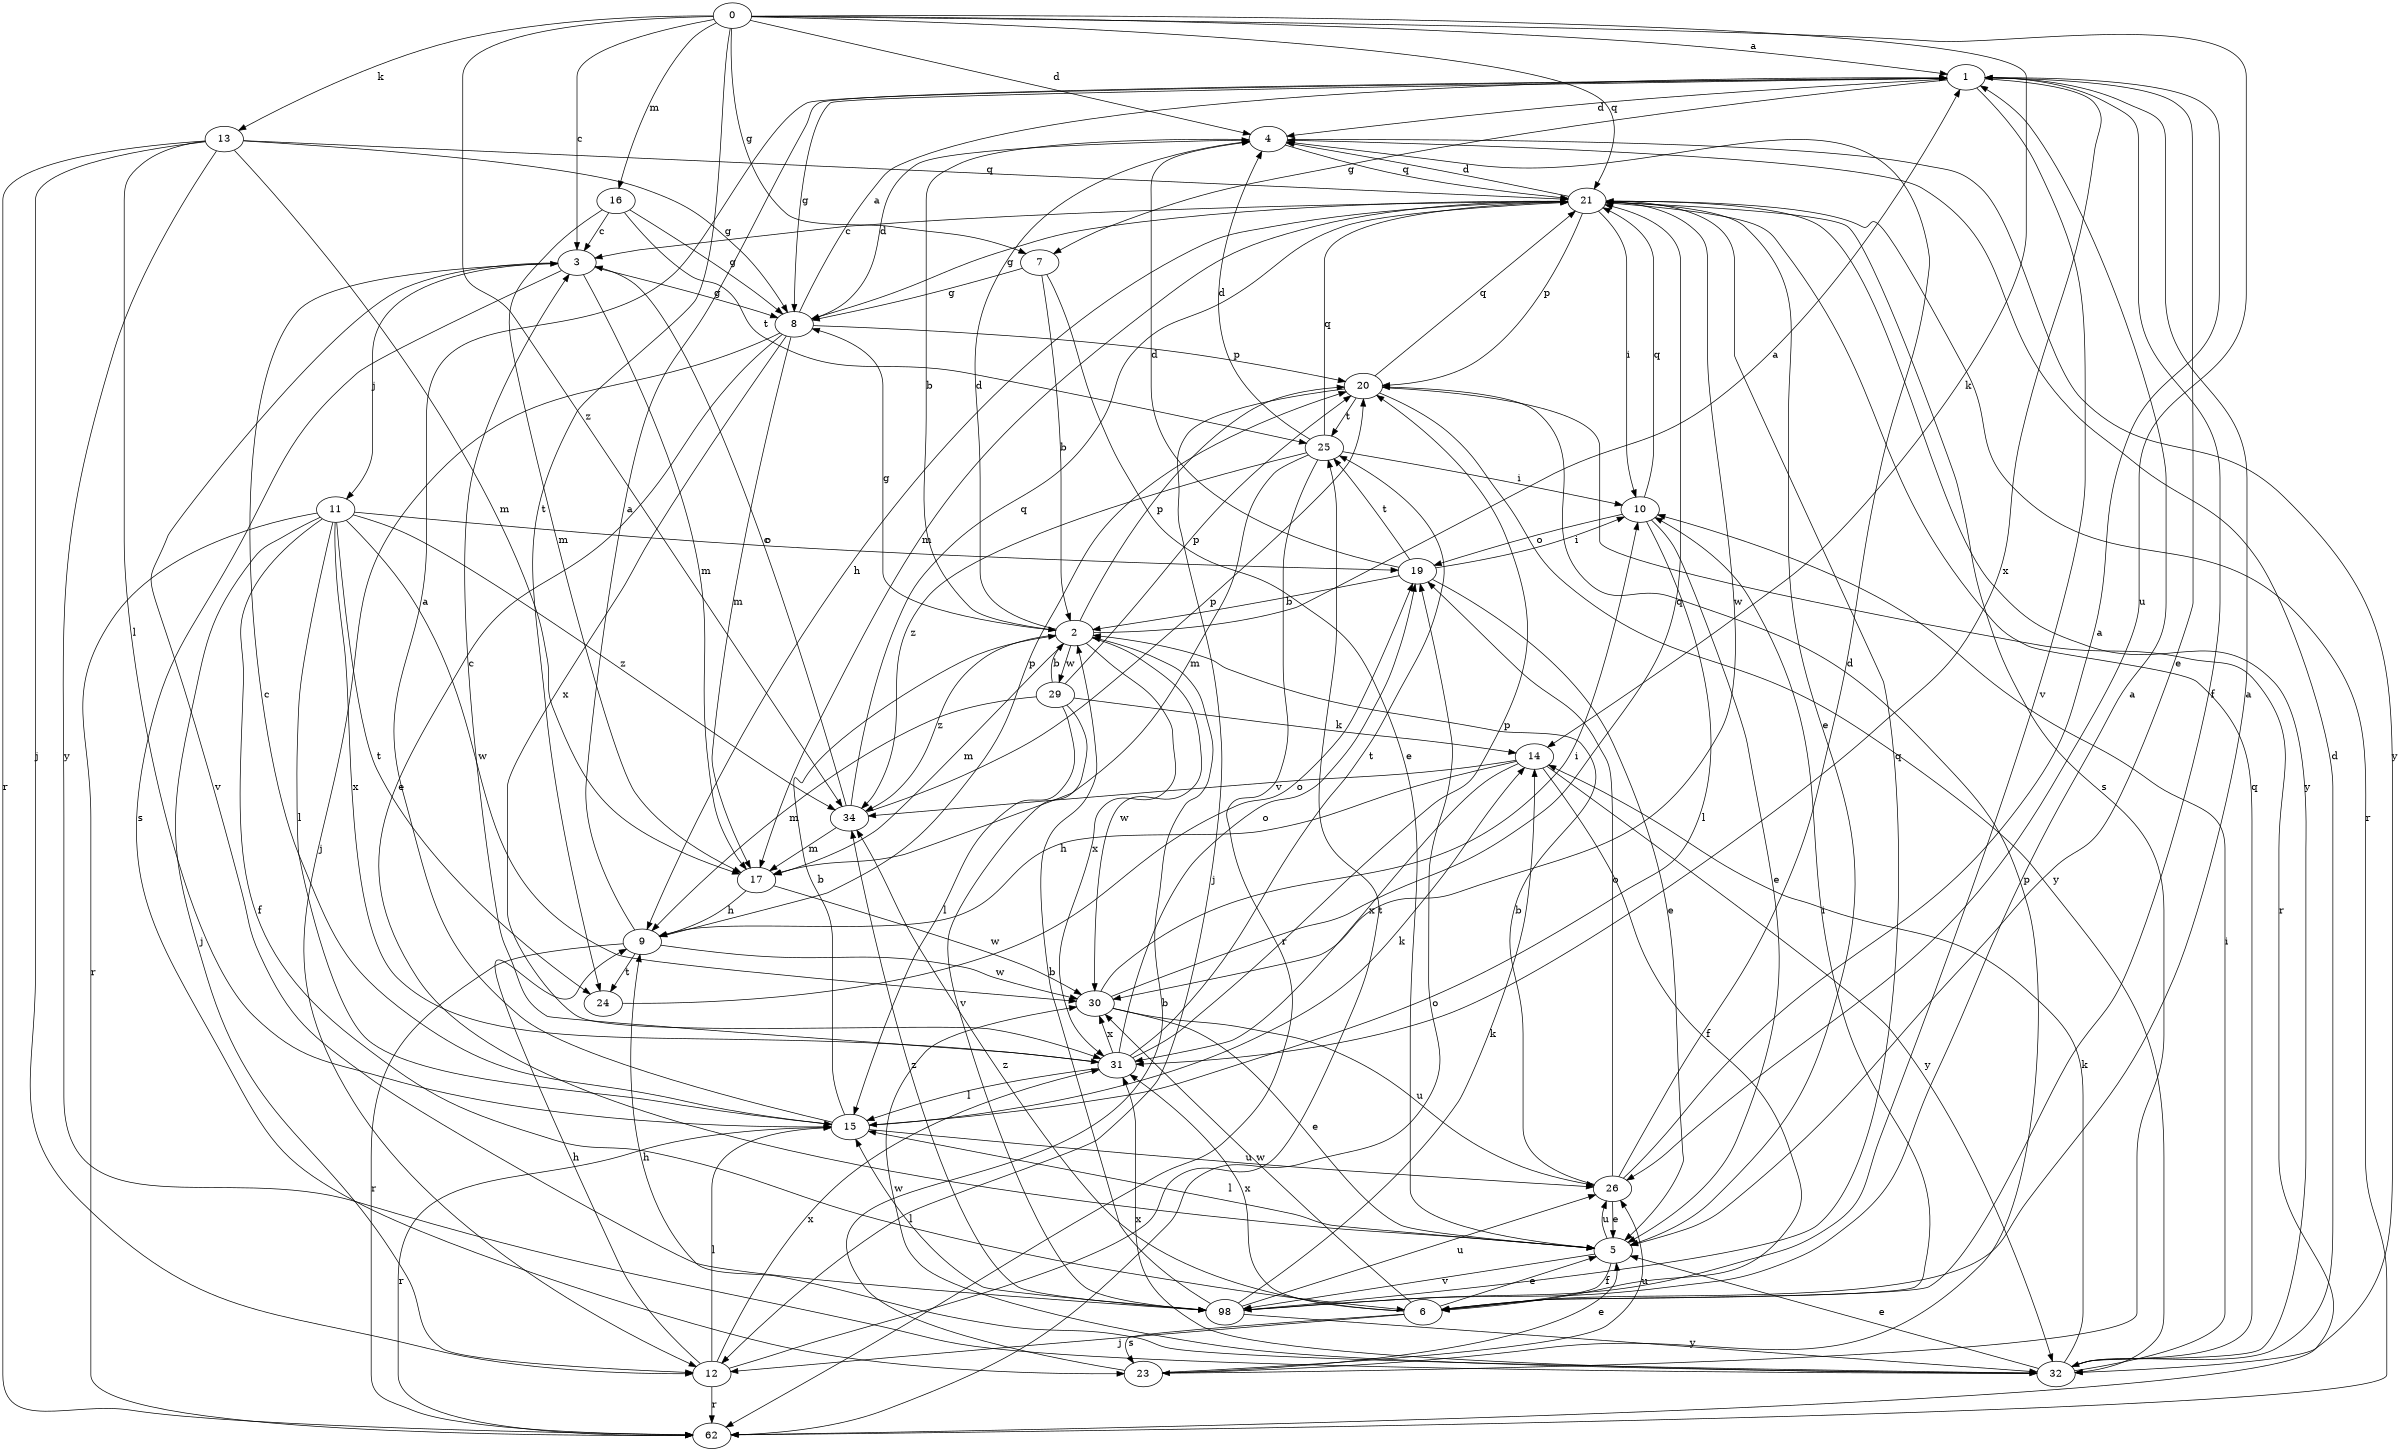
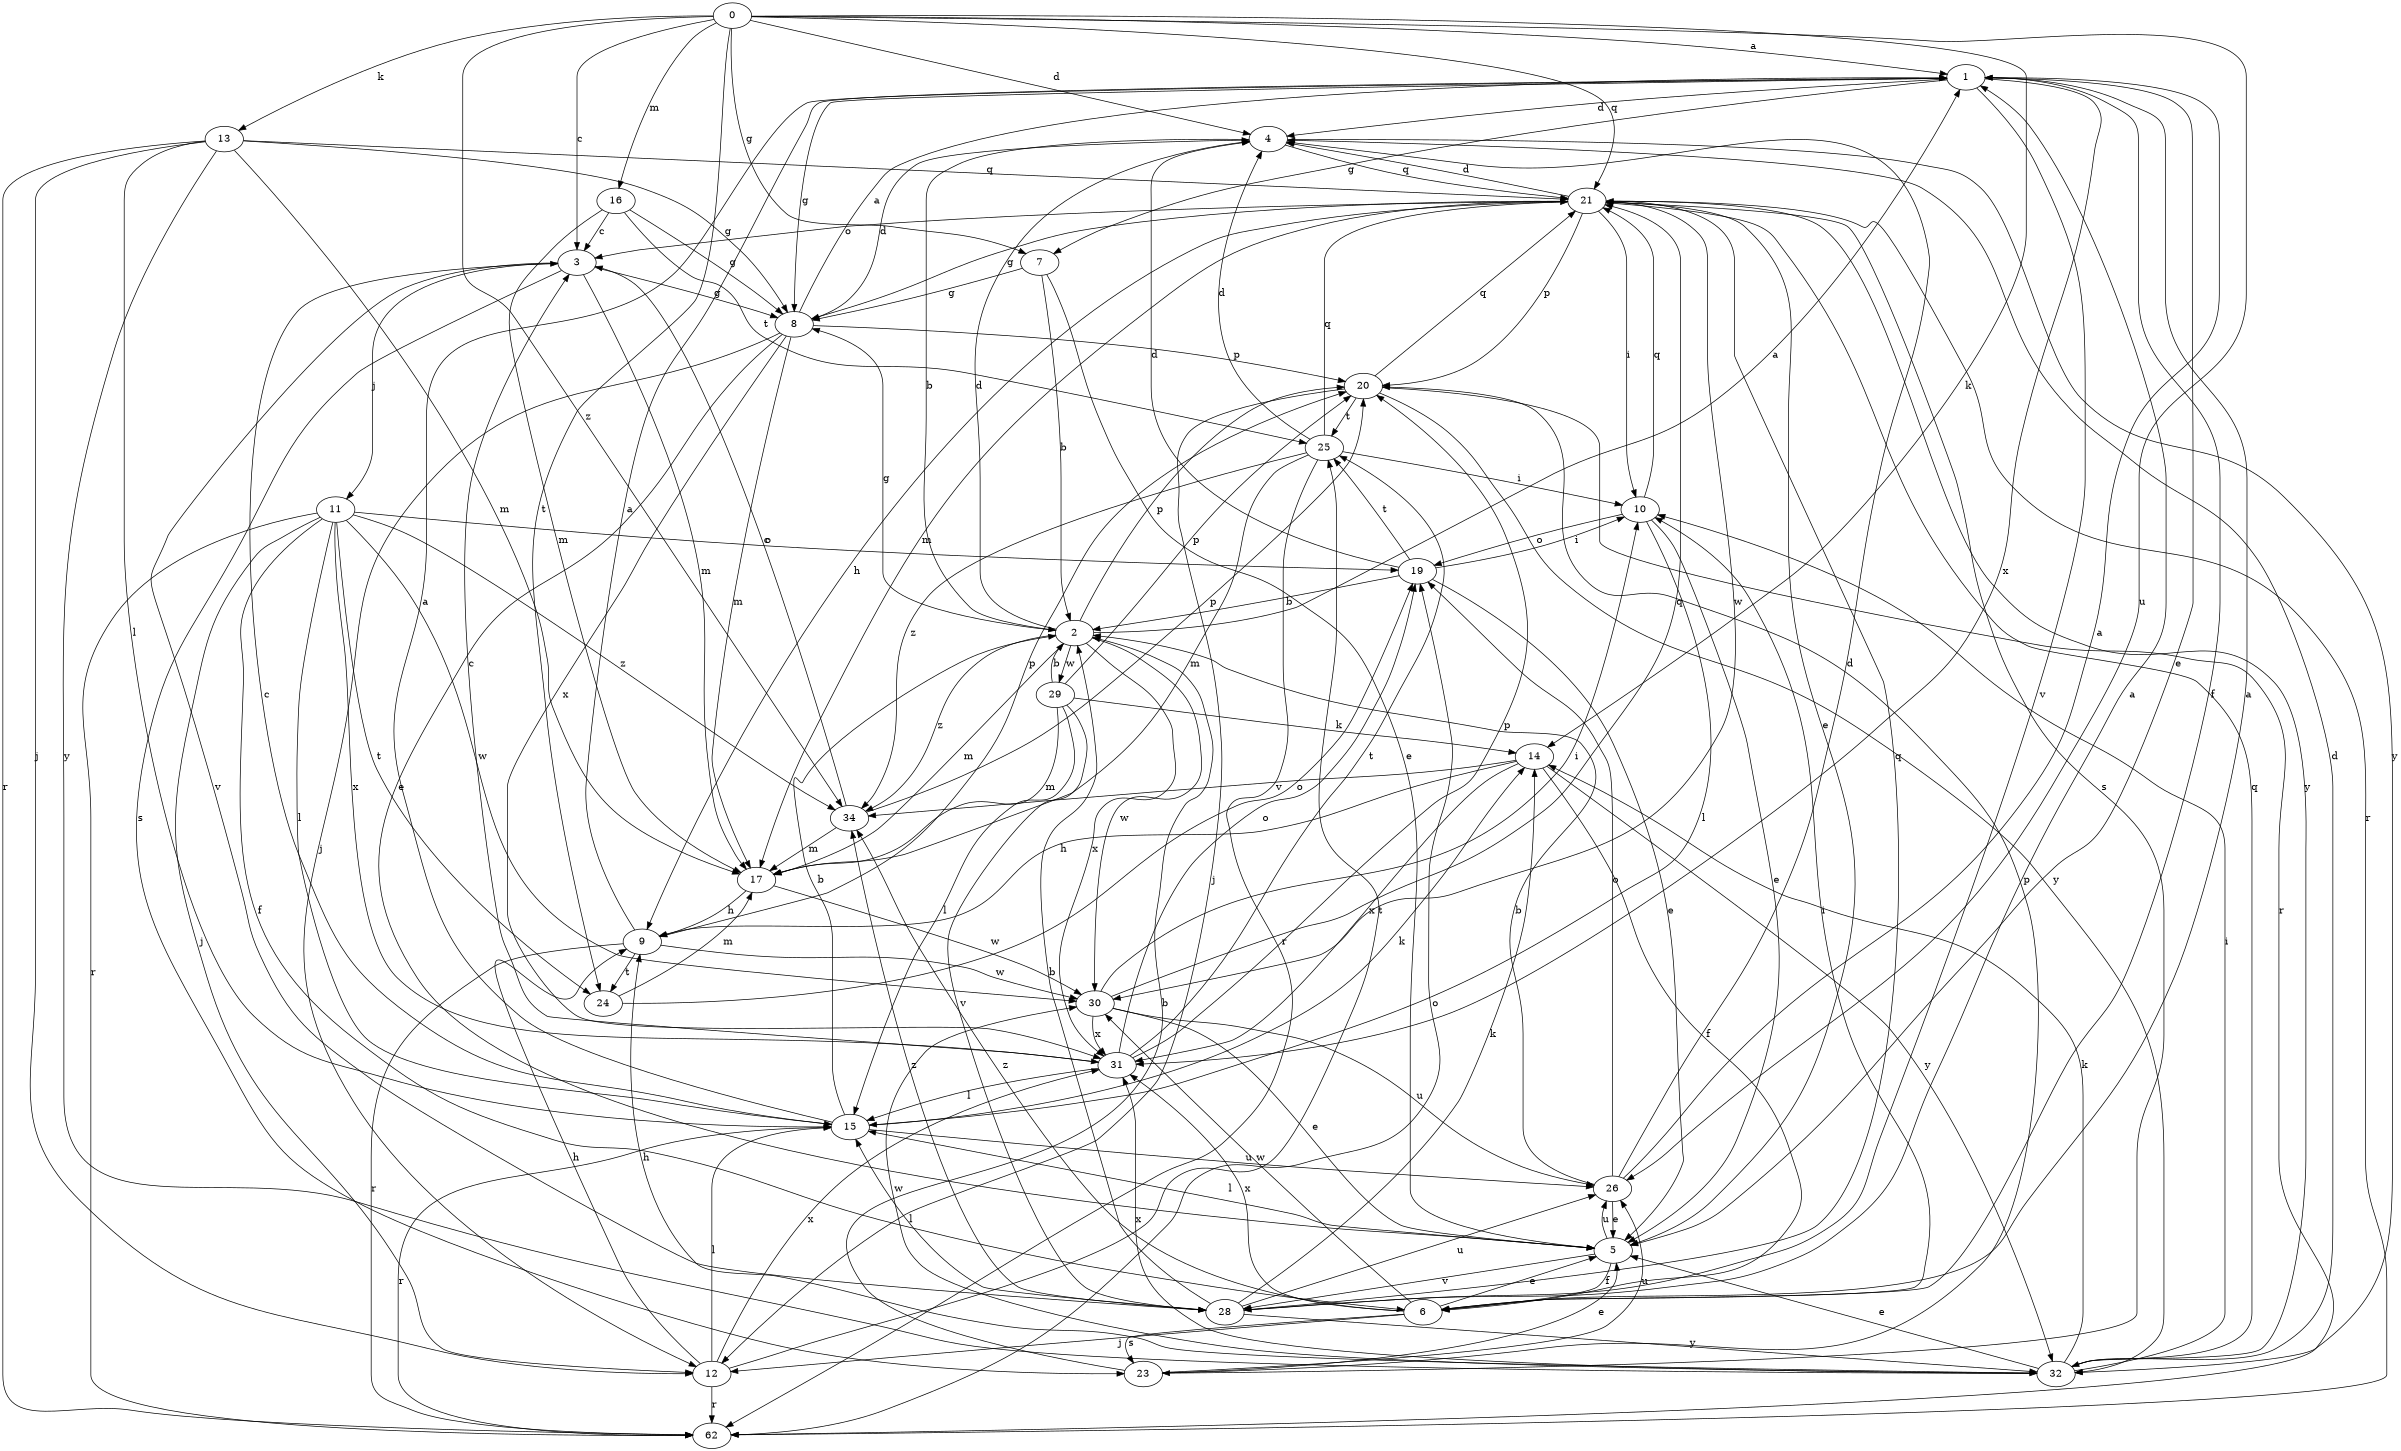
edge "21" -> "3": label "c" -> "o"
edge "34" -> "21": removed, label "q"
edge "29" -> "9": now "29" -> "17"
edge "24" -> "17": added, label "m"
edge "31" -> "30": reversed
node "98": label "98" -> "28"
